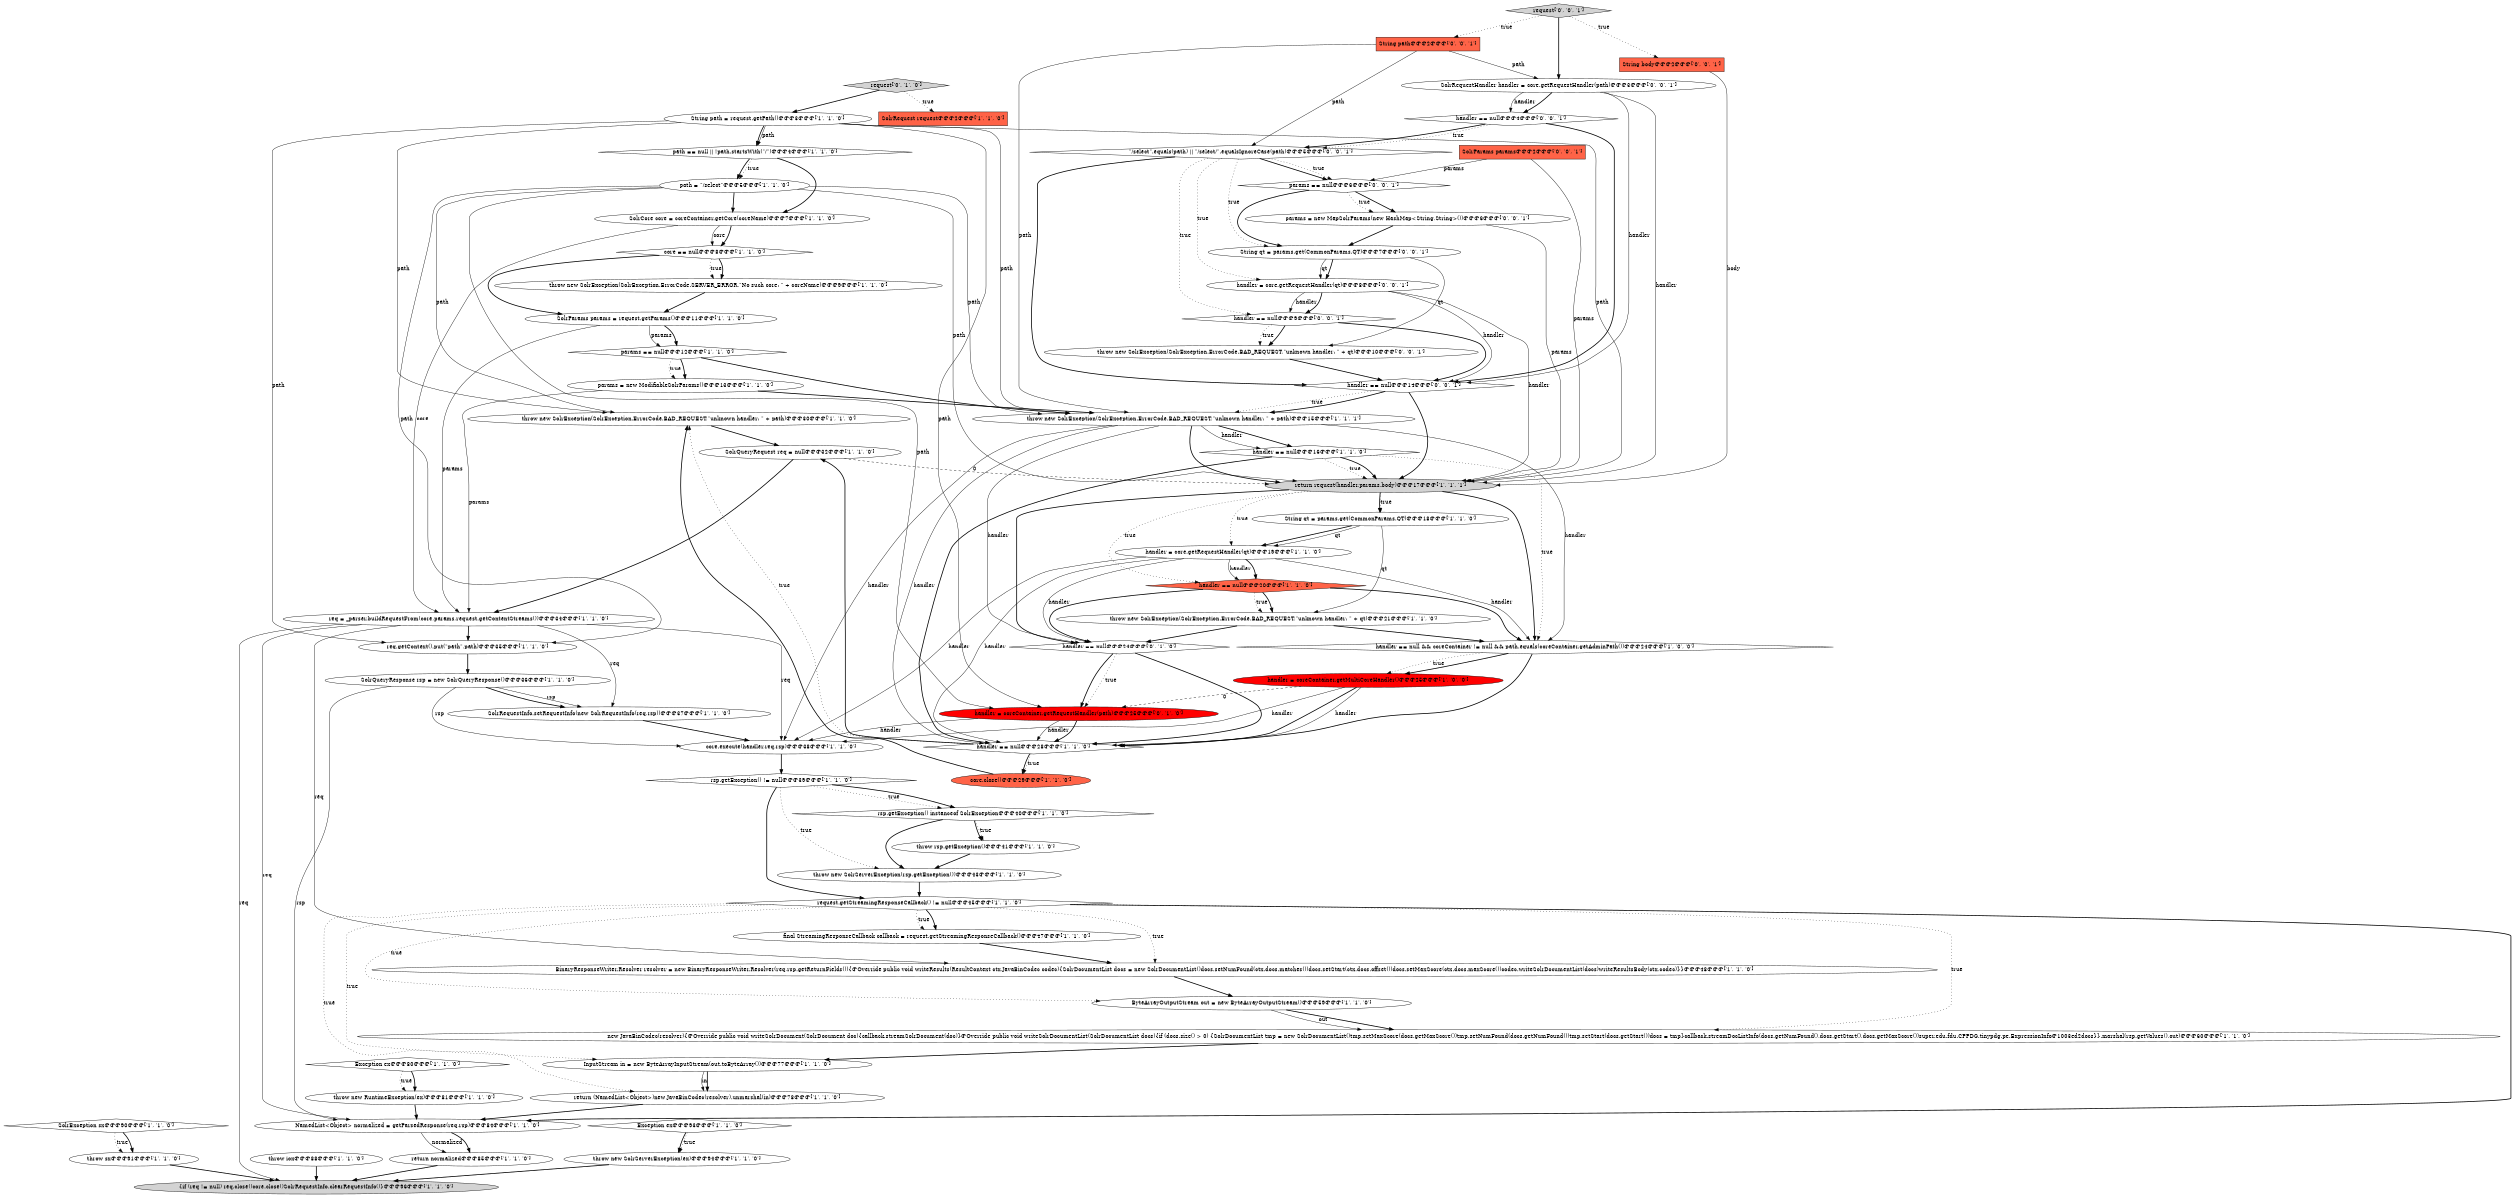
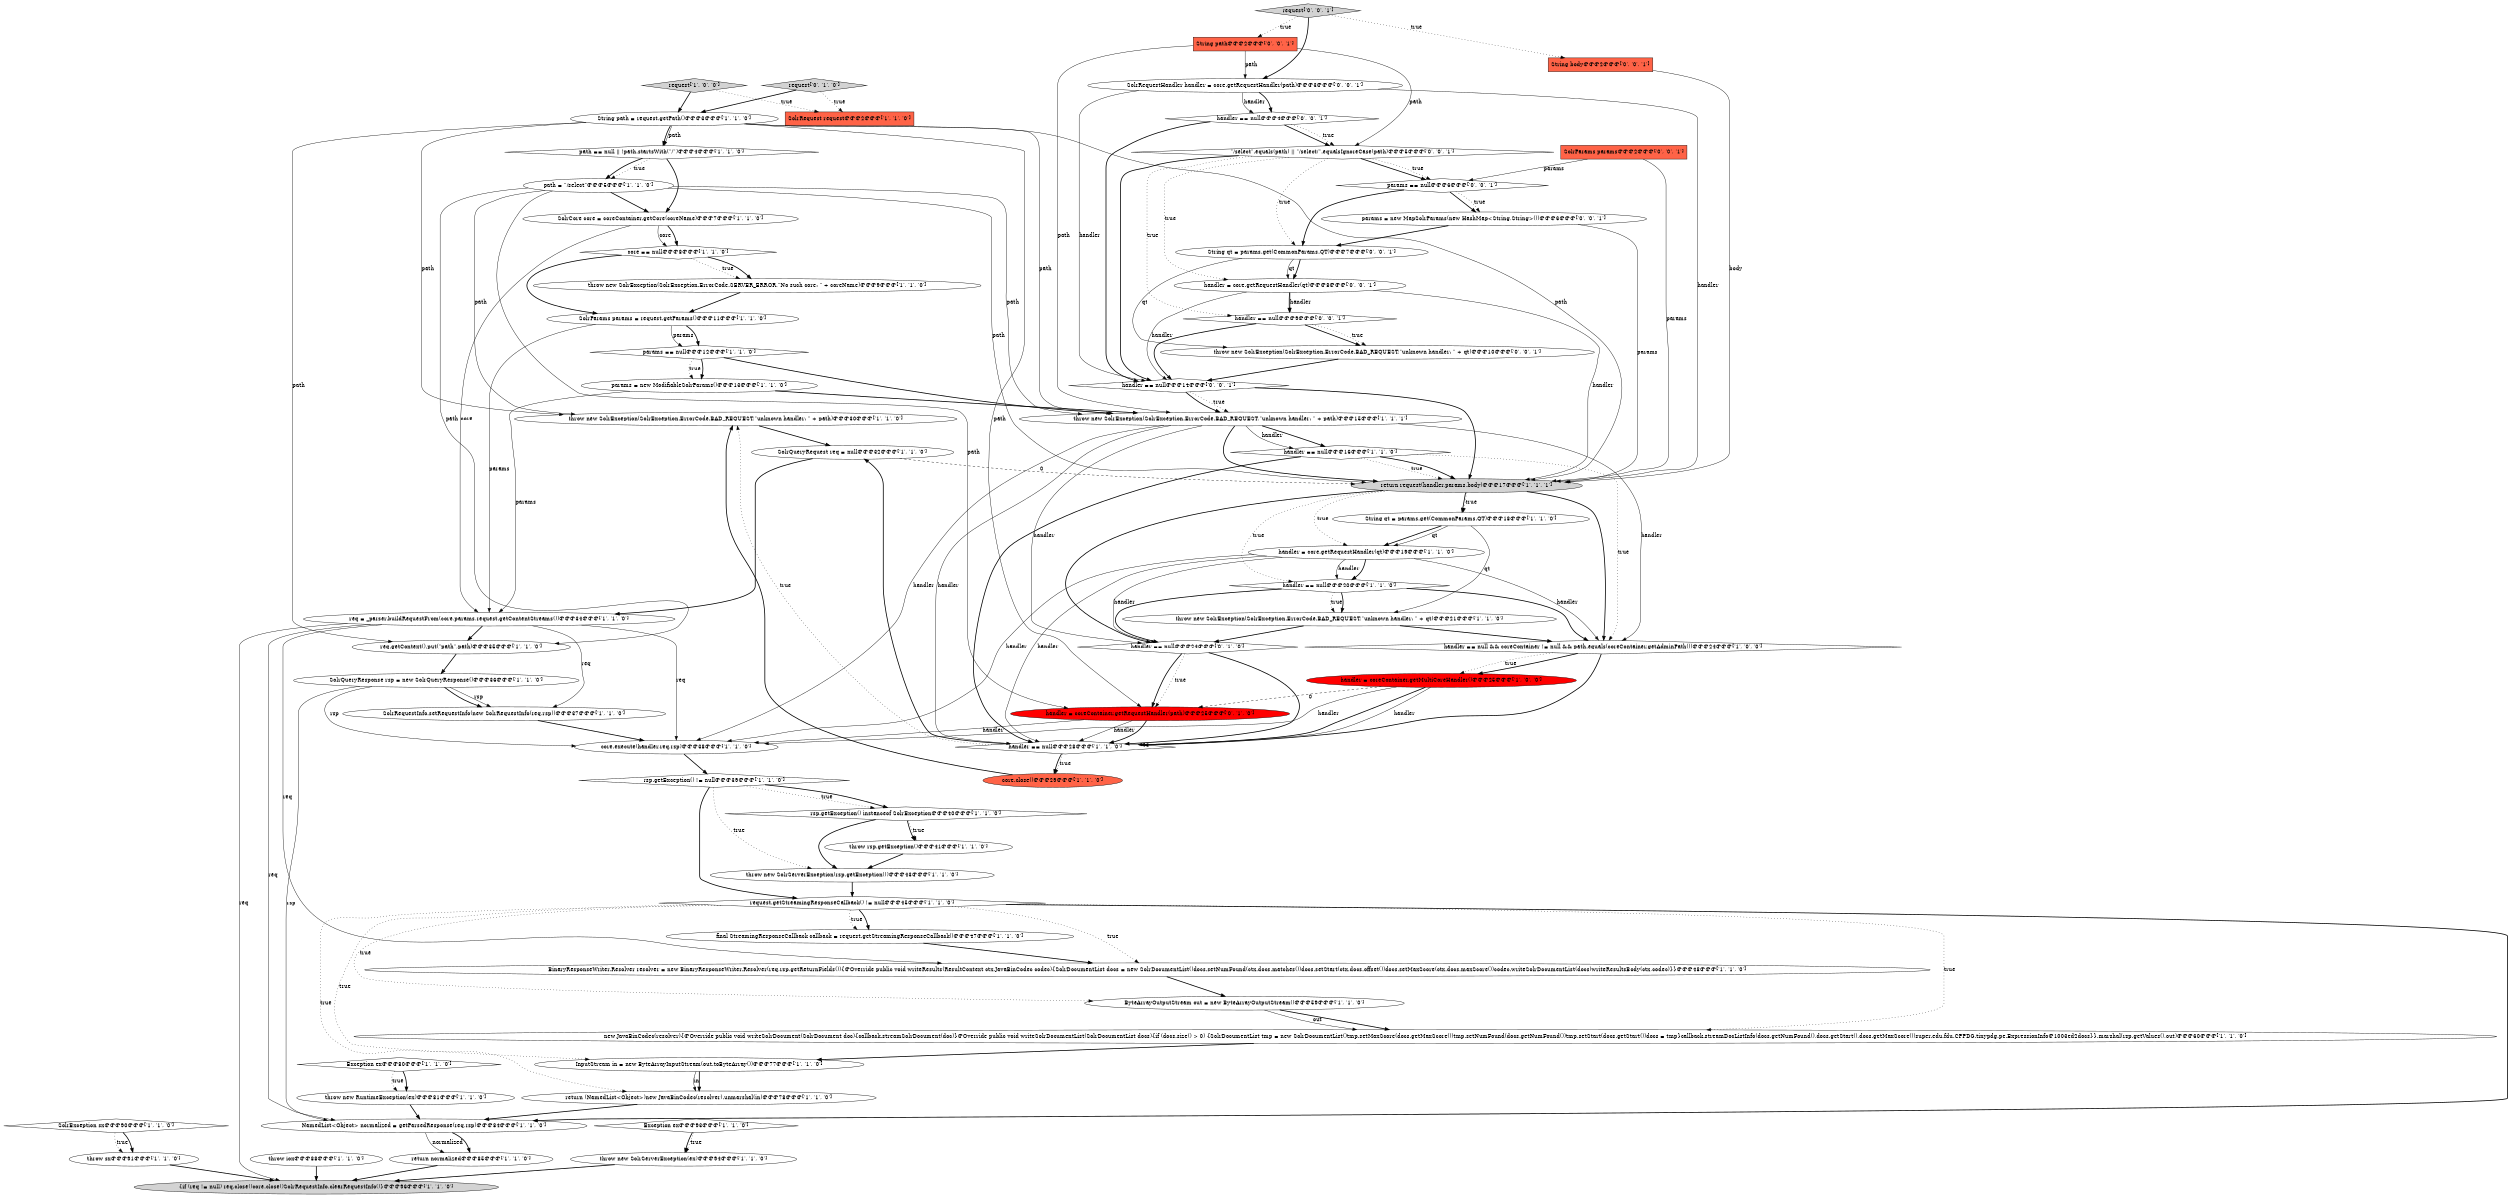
node "request['1', '0', '0']": added
node "handler == null@@@20@@@['1', '1', '0']": fillcolor tomato -> white
